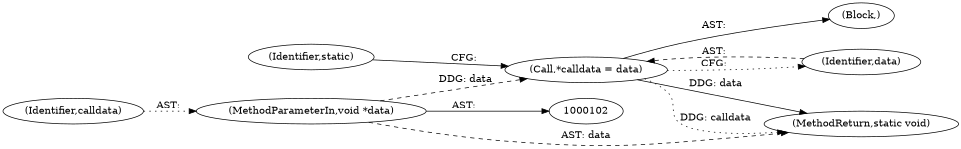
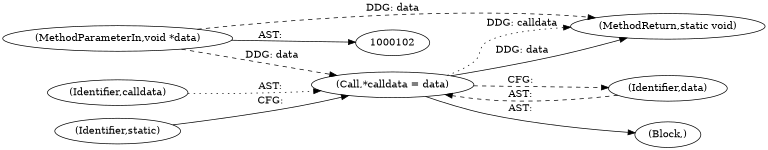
edge "(Call,*calldata = data)" -> "(Identifier,data)": style dotted -> dashed
edge "(Identifier,calldata)" -> "(MethodParameterIn,void *data)": now "(Identifier,calldata)" -> "(Call,*calldata = data)"
edge "(MethodParameterIn,void *data)" -> "(MethodReturn,static void)": label "AST: data" -> "DDG: data"
